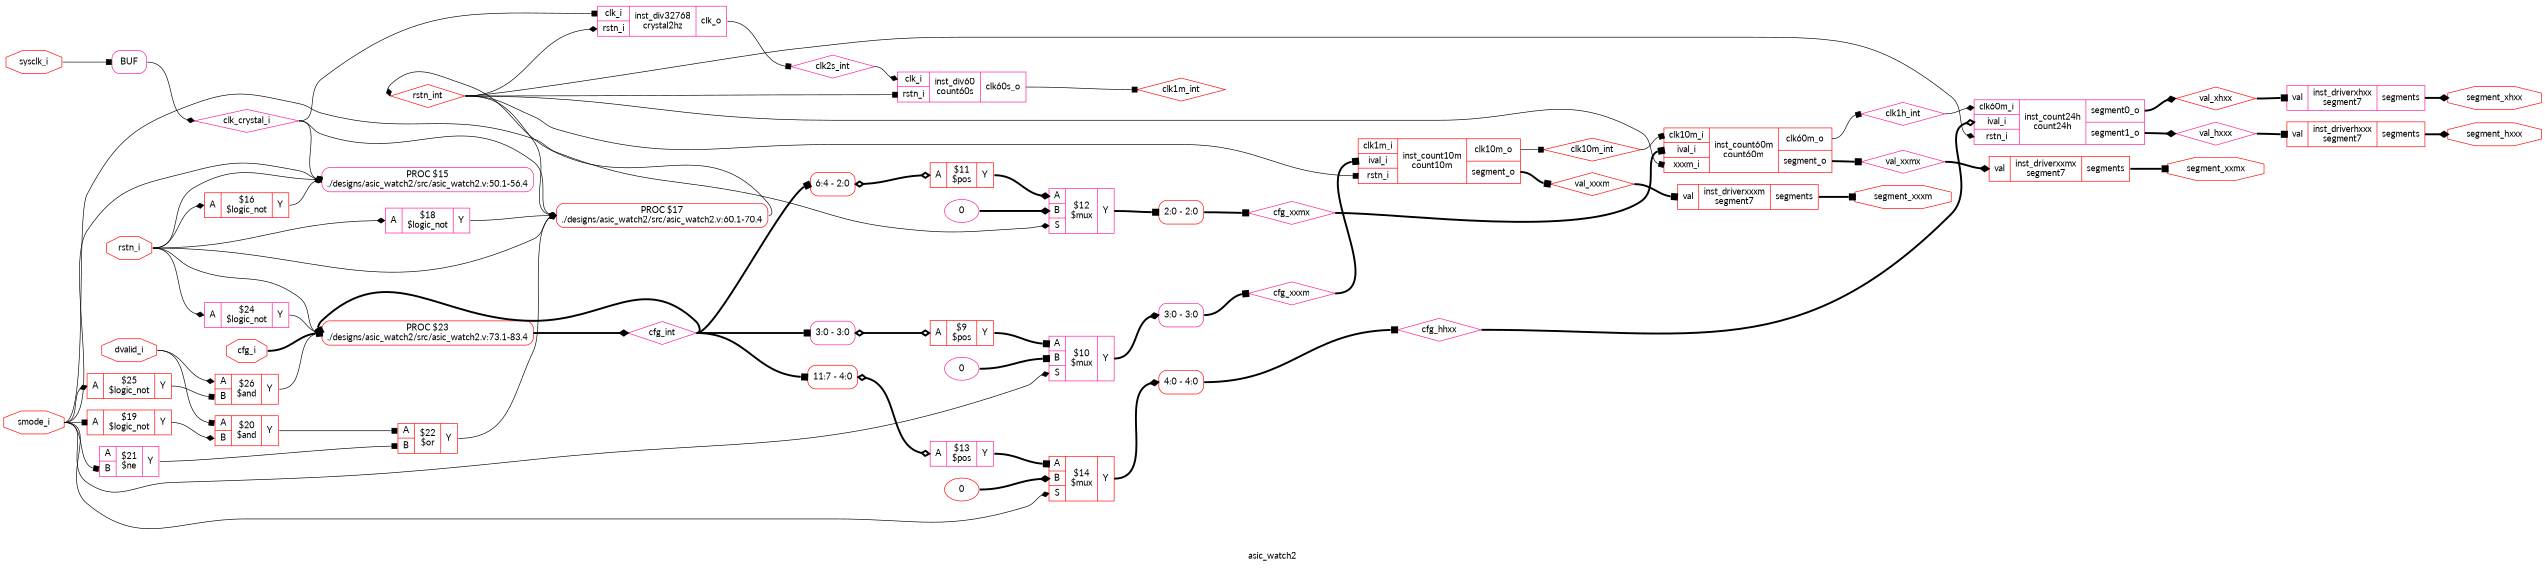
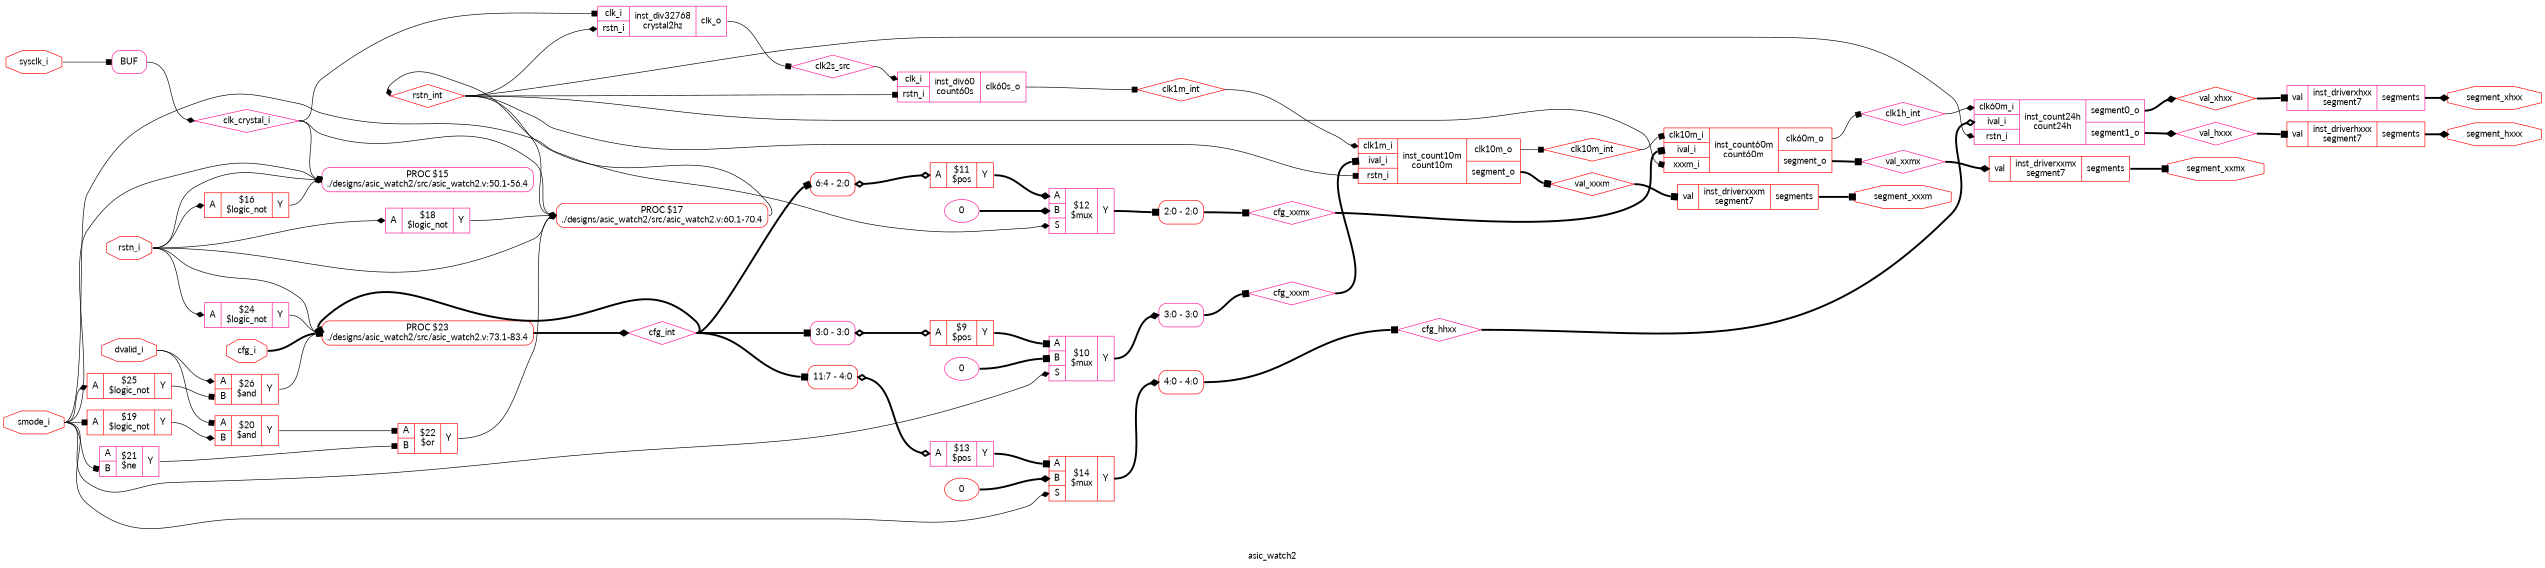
node "clk2s_int": label "clk2s_int" -> "clk2s_src"
edge "clk1m_int" -> "clk1m_i": added
